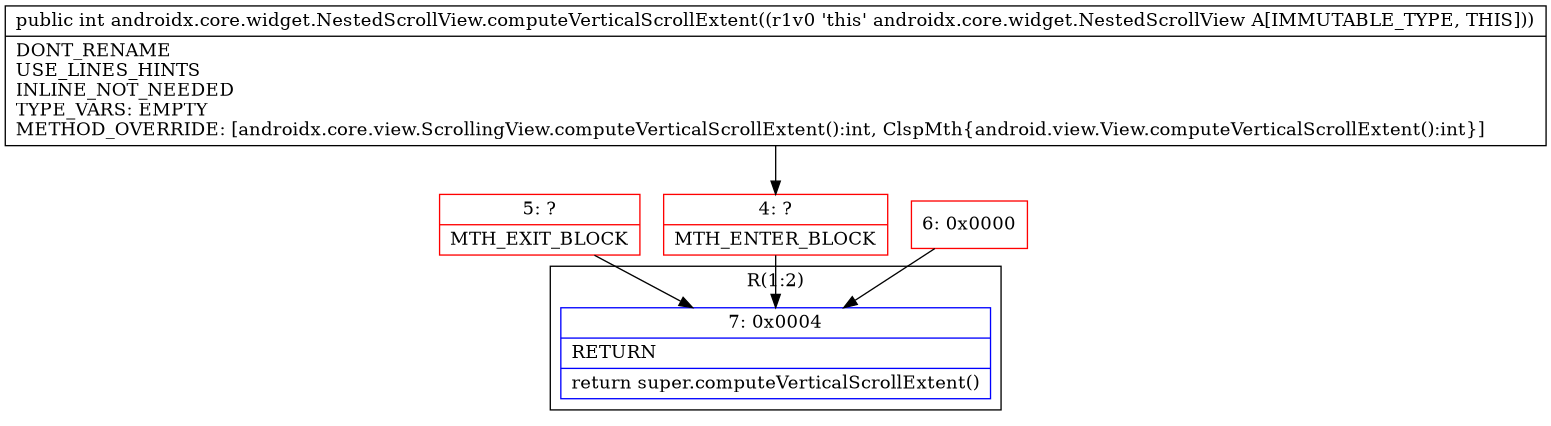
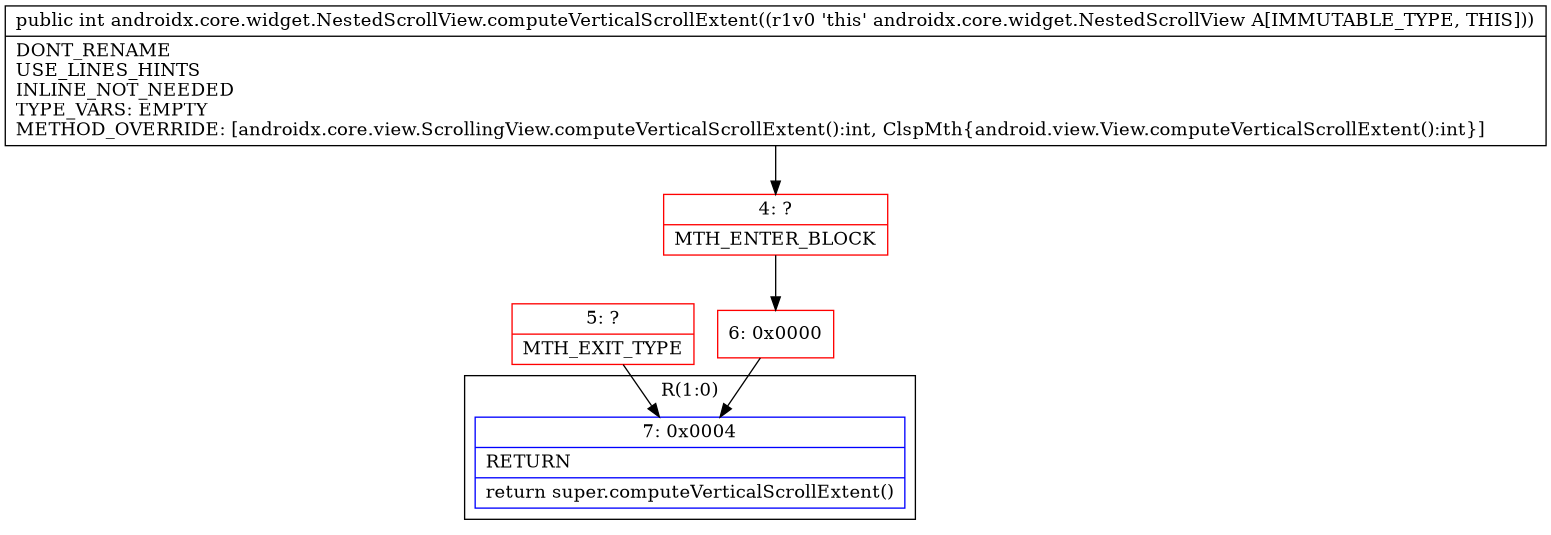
node "5: ?": text "MTH_EXIT_BLOCK" -> "MTH_EXIT_TYPE"
edge "4: ?" -> "7: 0x0004": now "4: ?" -> "6: 0x0000"
cluster "R(1:2)": label "R(1:2)" -> "R(1:0)"
